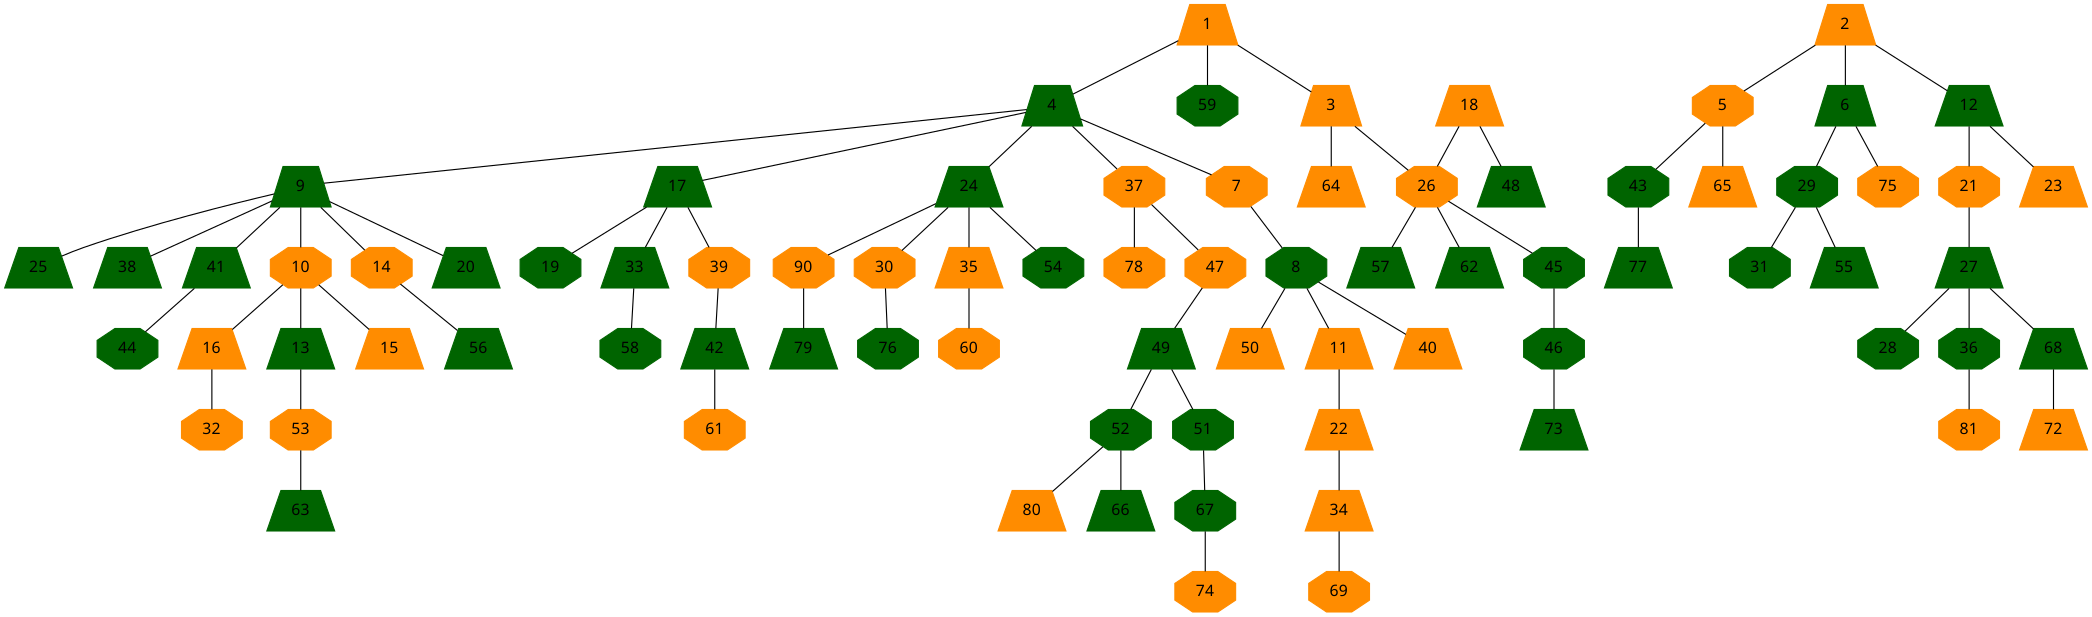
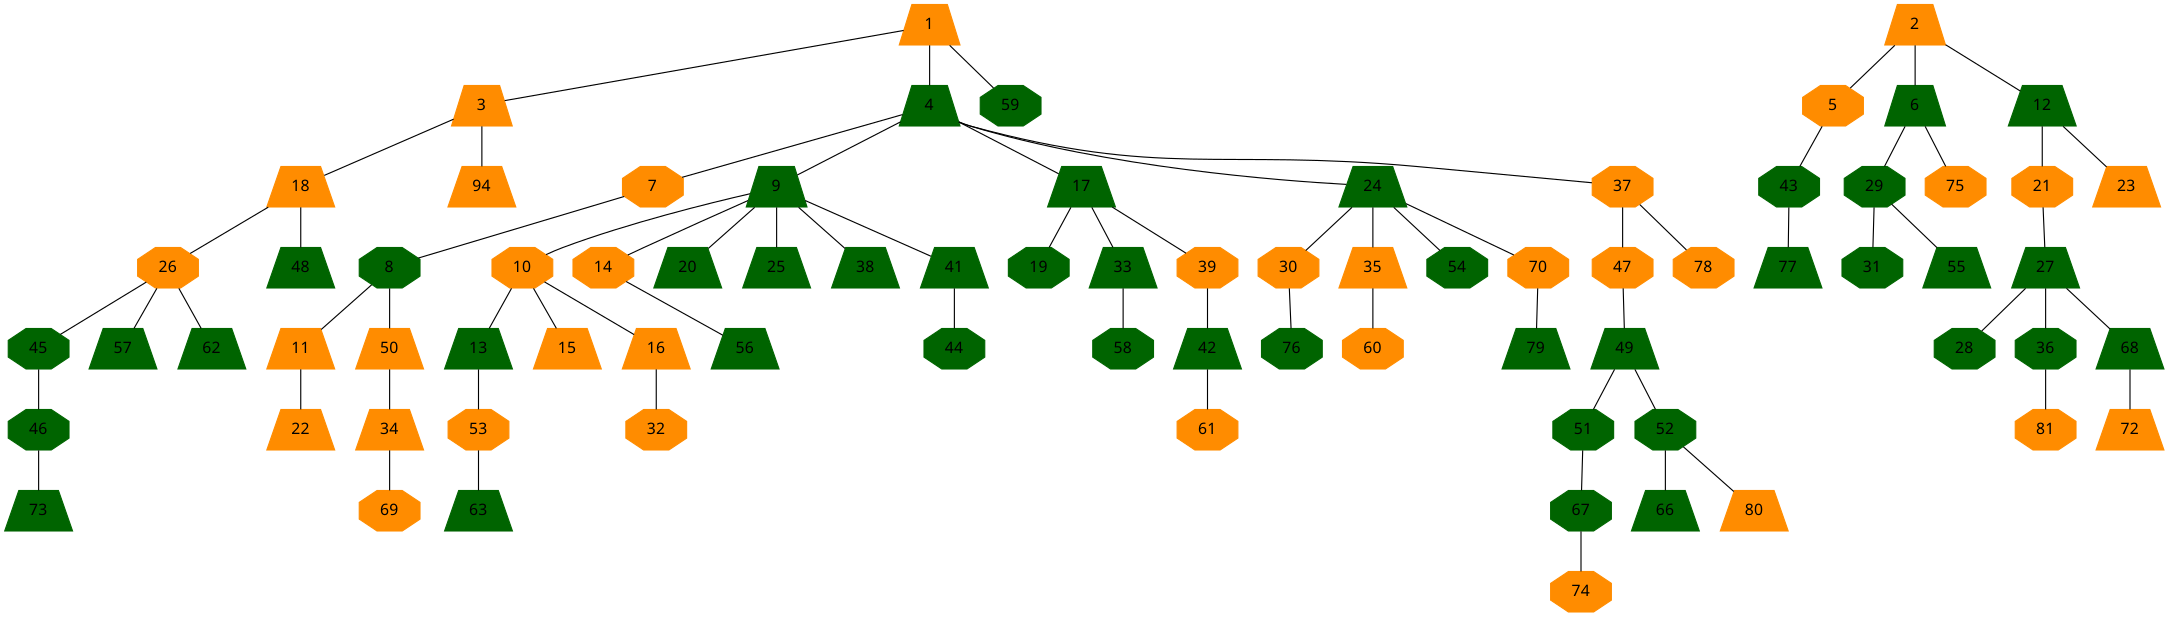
edge "3" -- "26": now "3" -- "18"
node "64": label "64" -> "94"
node "65": removed
node "90": label "90" -> "70"
node "40": removed
edge "22" -- "34": now "50" -- "34"
